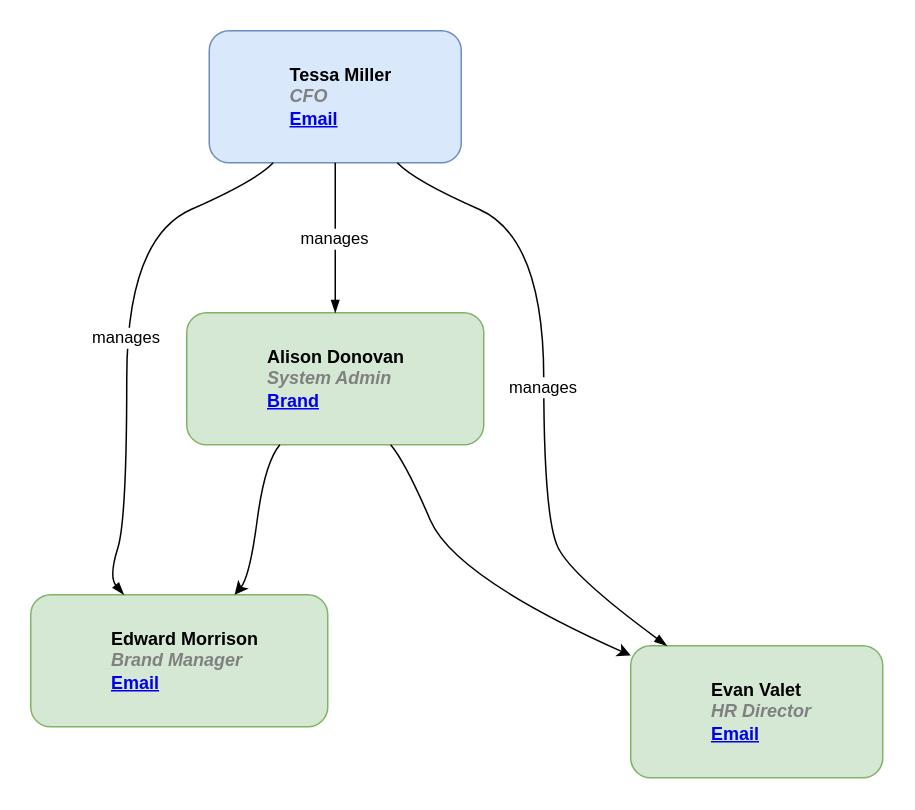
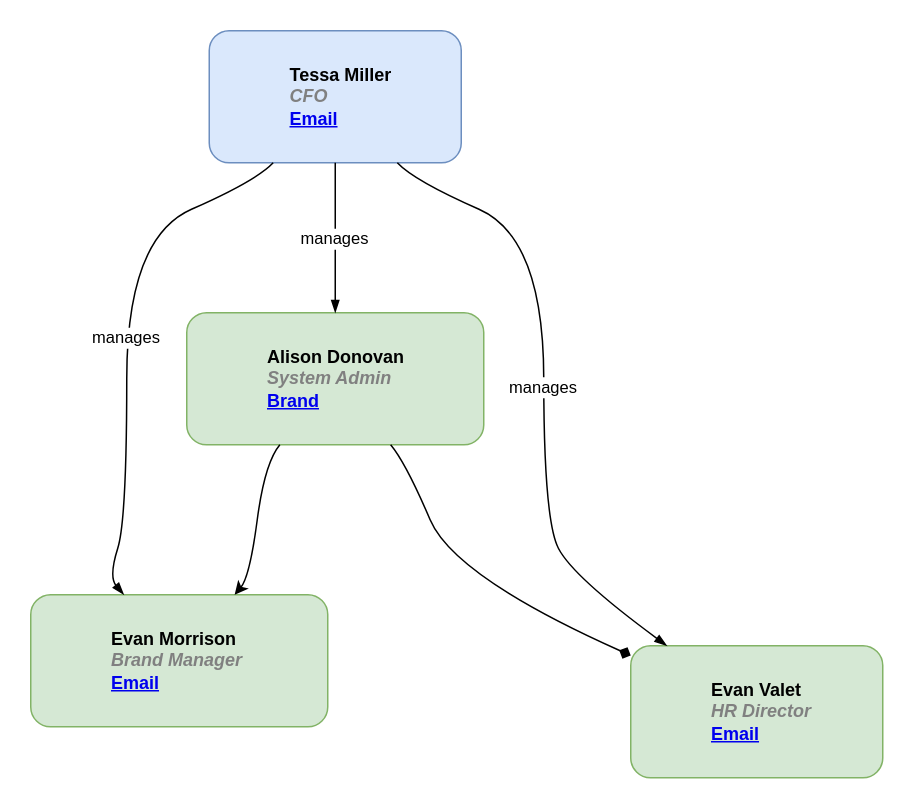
edge "Alison Donovan System Admin Brand" -> "Evan Valet HR Director Email": arrowhead classic -> diamond
node "Edward Morrison Brand Manager Email": label "Edward Morrison Brand Manager Email" -> "Evan Morrison Brand Manager Email"
